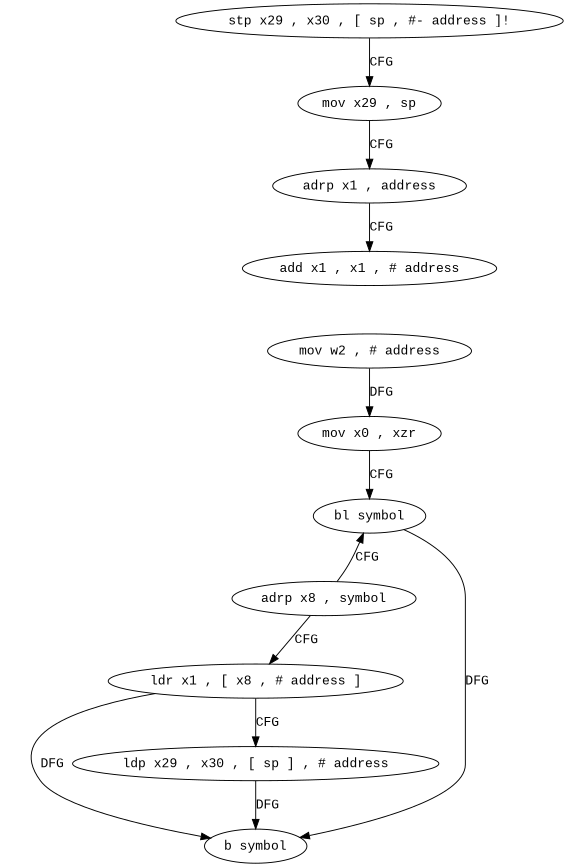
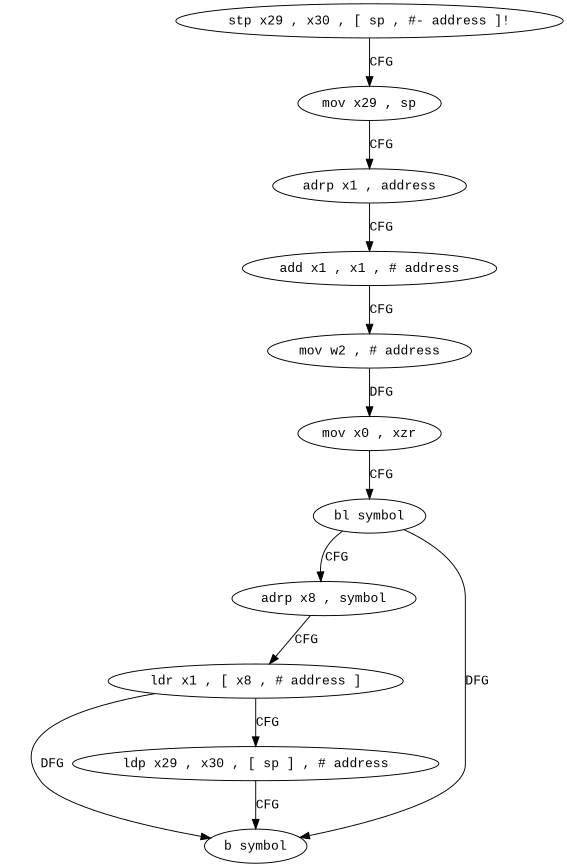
edge "add x1 , x1 , # address" -> "mov w2 , # address": added, label "CFG"
edge "adrp x8 , symbol" -> "bl symbol": reversed
edge "ldp x29 , x30 , [ sp ] , # address" -> "b symbol": label "DFG" -> "CFG"
